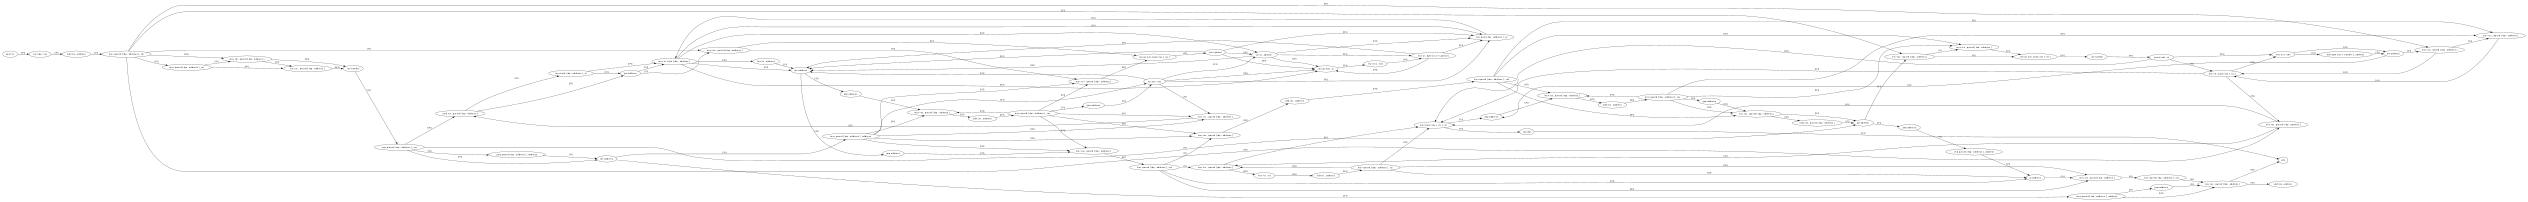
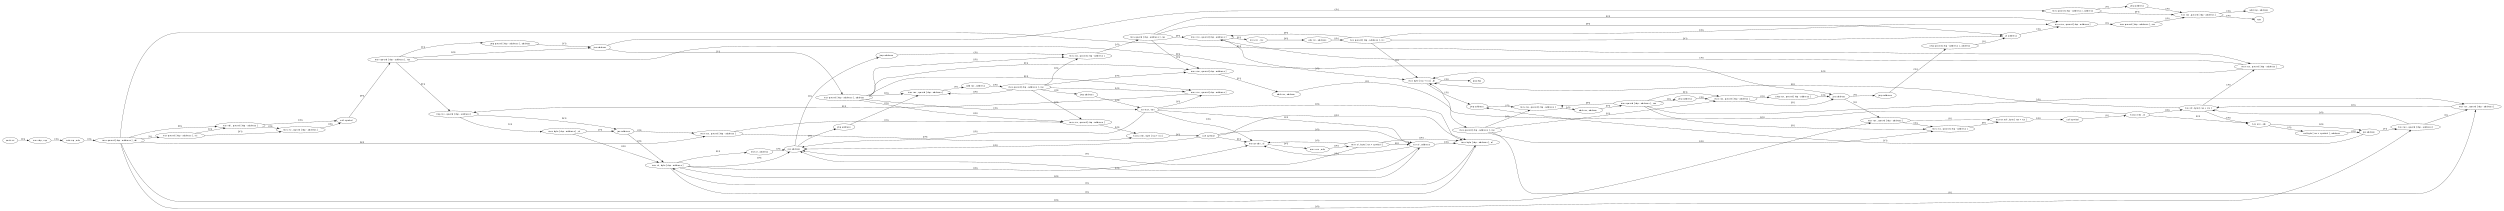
node "sub rsp , address": label "sub rsp , address" -> "sub rsp , edx"
edge "xor al , address" -> "mov al , byte [ rcx + symbol ]": reversed
edge "pop rbp" -> "retn": removed, label "CFG"
